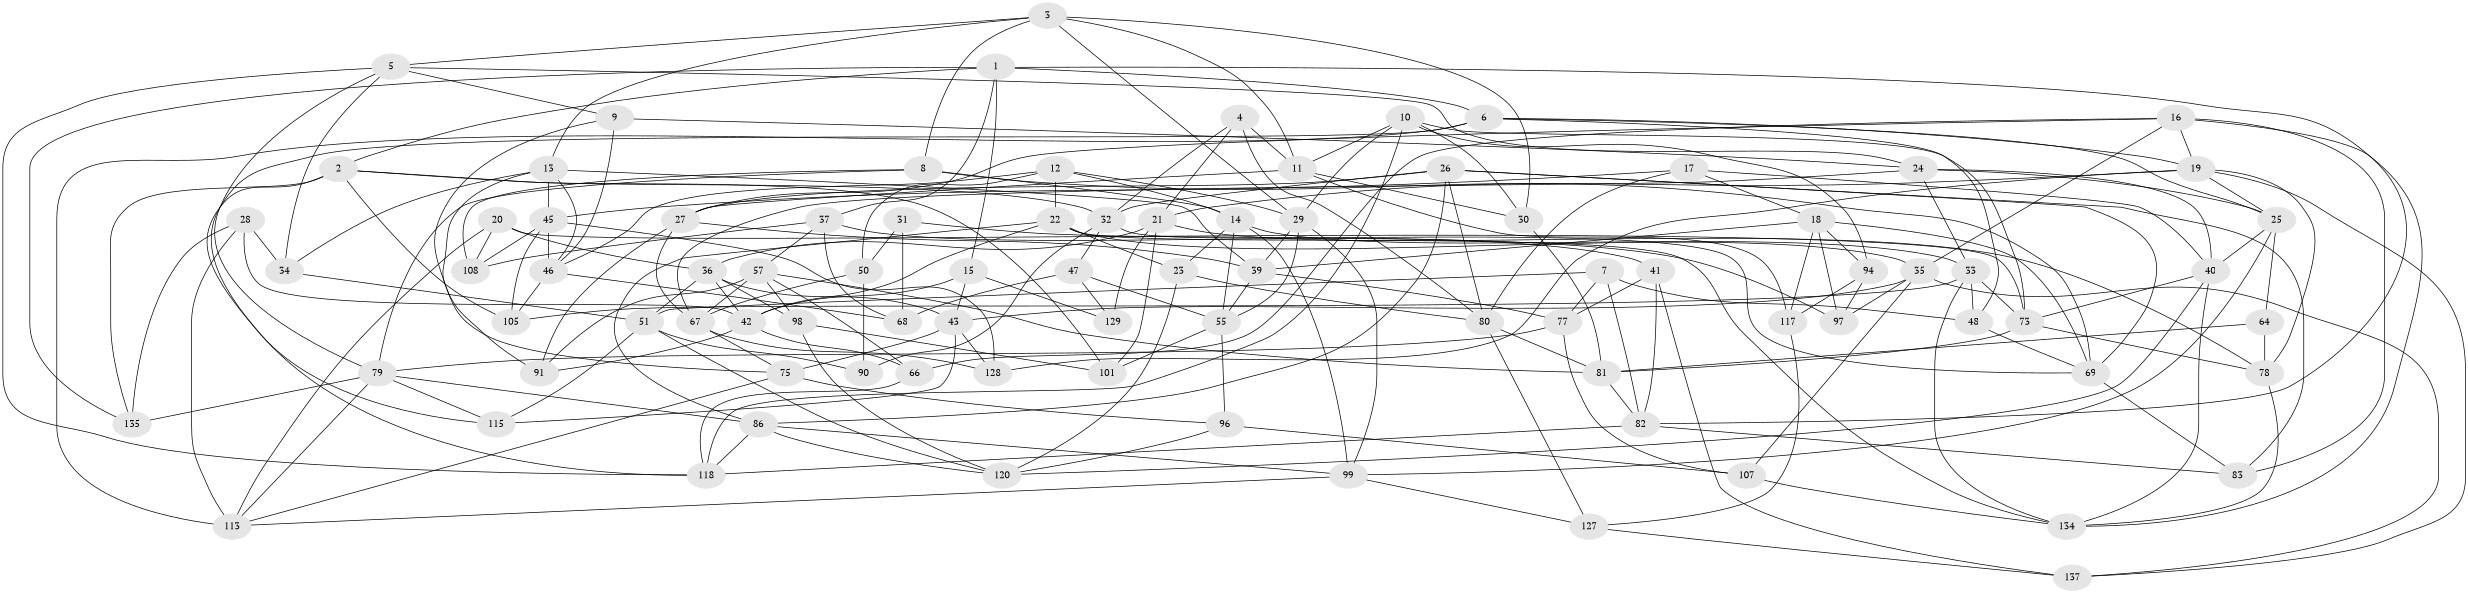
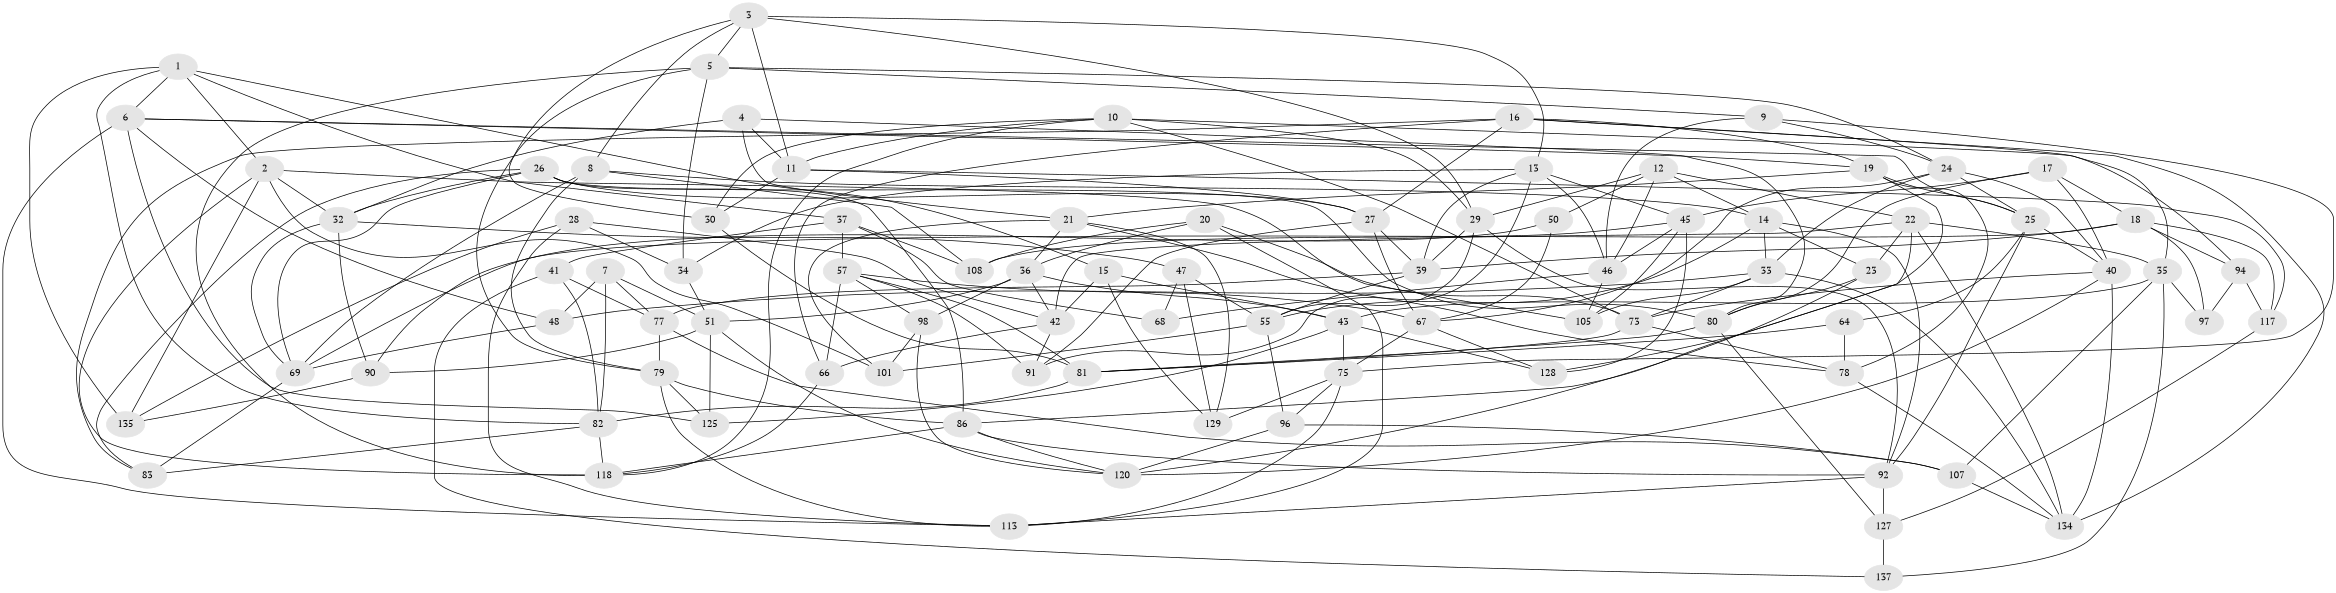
node "31": removed
edge "79" -- "135": now "90" -- "135"
edge "75" -- "129": added
node "115": label "115" -> "125"
edge "19" -- "137": removed
node "99": label "99" -> "92"
